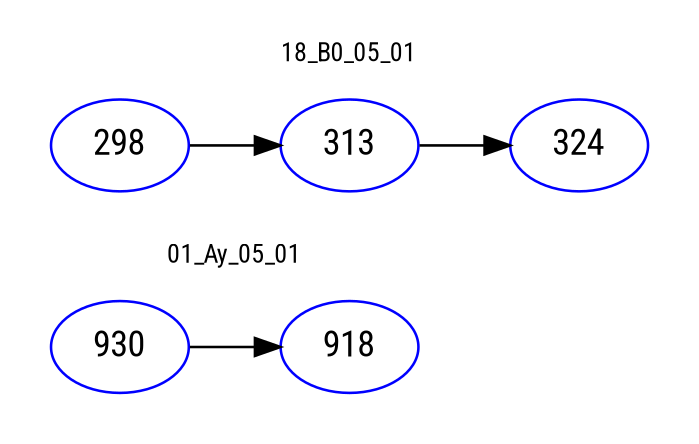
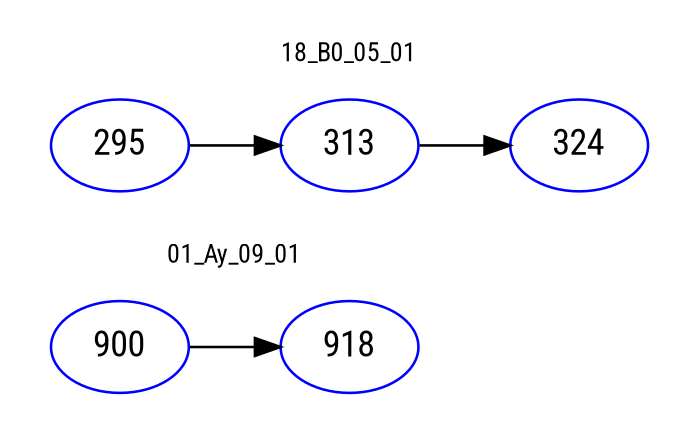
node "298": label "298" -> "295"
cluster "01_Ay_05_01": label "01_Ay_05_01" -> "01_Ay_09_01"
node "930": label "930" -> "900"
